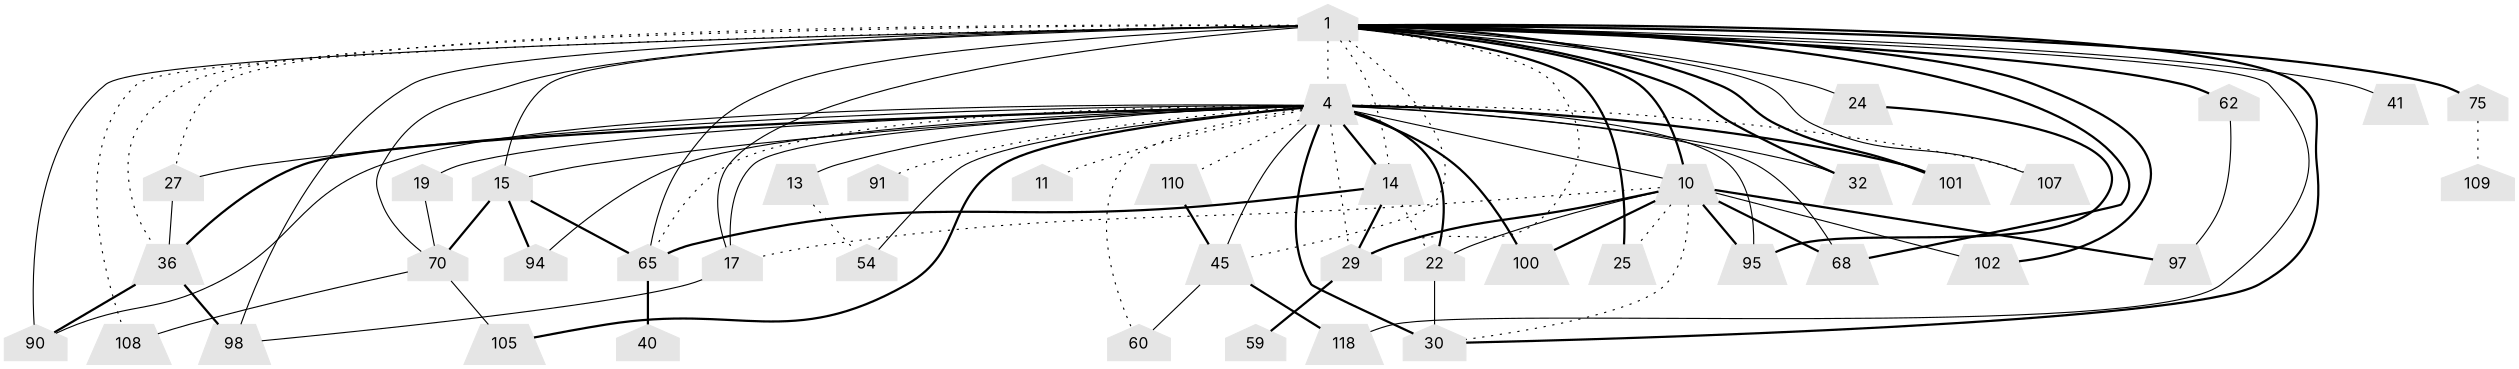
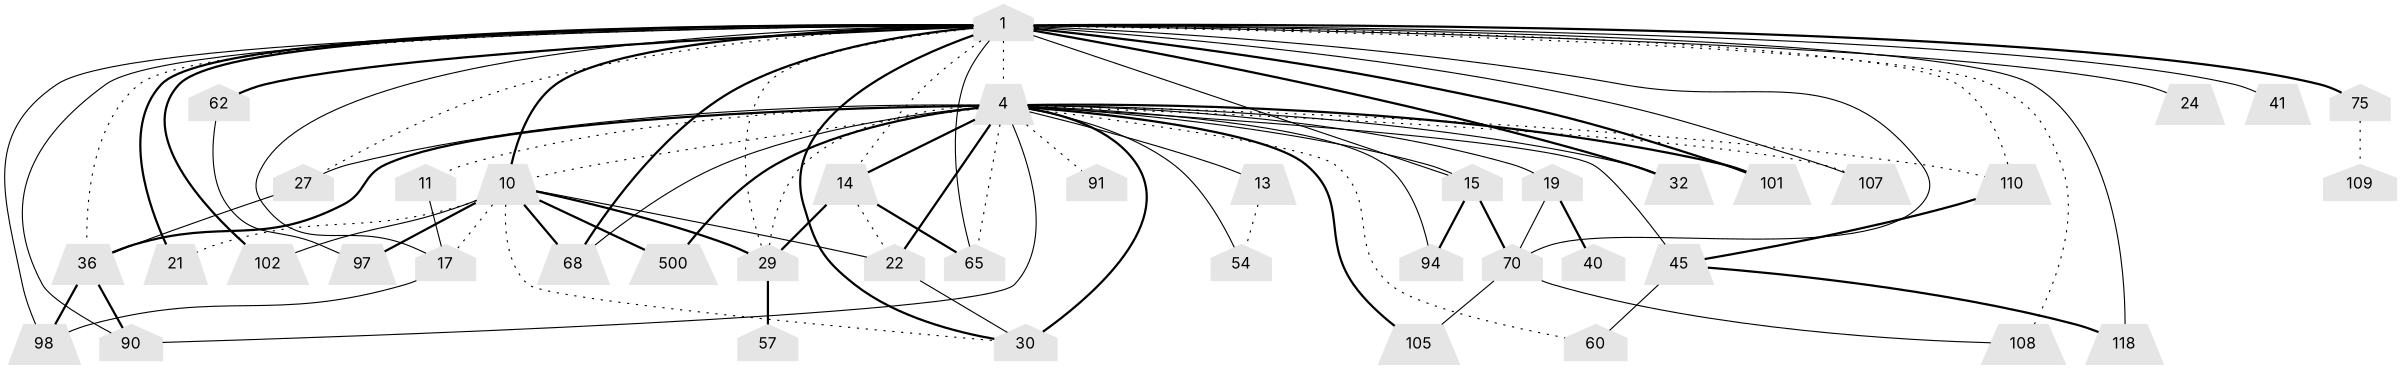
edge "4" -- "17": now "11" -- "17"
edge "4" -- "10": style solid -> dotted
edge "1" -- "45": now "1" -- "110"
edge "15" -- "65": removed
node "100": label "100" -> "500"
node "25": label "25" -> "21"
node "95": removed
edge "65" -- "40": now "19" -- "40"
node "59": label "59" -> "57"
